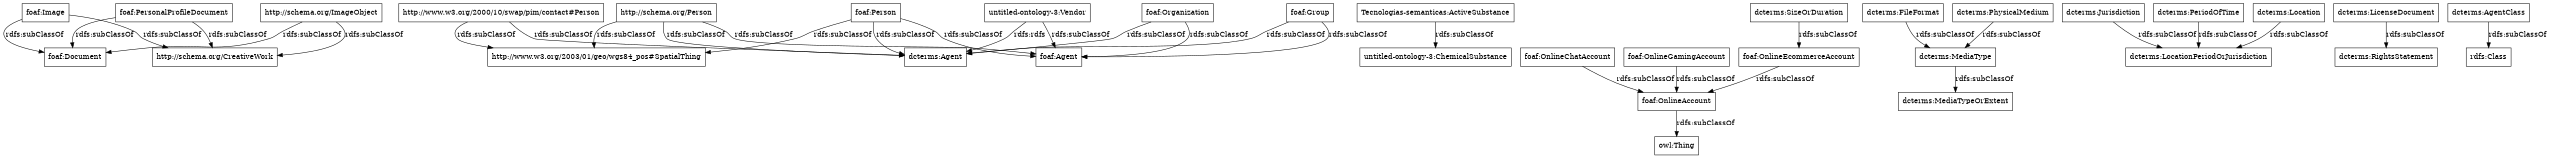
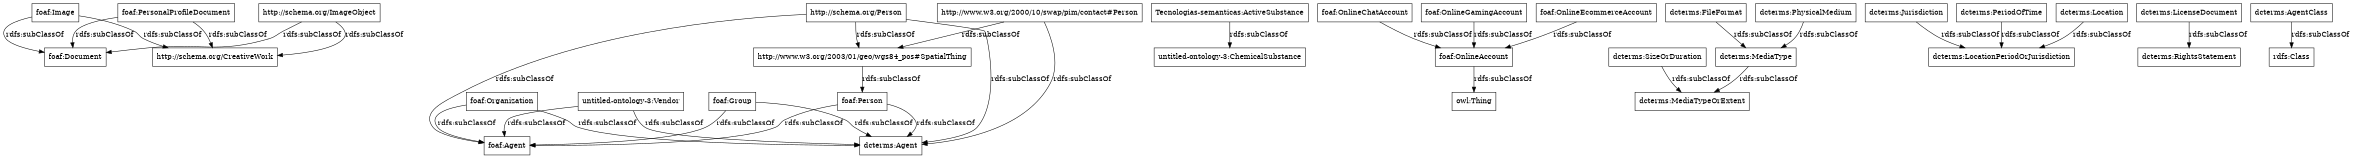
edge "dcterms:SizeOrDuration" -> "foaf:OnlineEcommerceAccount": now "dcterms:SizeOrDuration" -> "dcterms:MediaTypeOrExtent"
edge "untitled-ontology-3:Vendor" -> "dcterms:Agent": label "rdfs:rdfs" -> "rdfs:subClassOf"
edge "foaf:Person" -> "http://www.w3.org/2003/01/geo/wgs84_pos#SpatialThing": reversed
